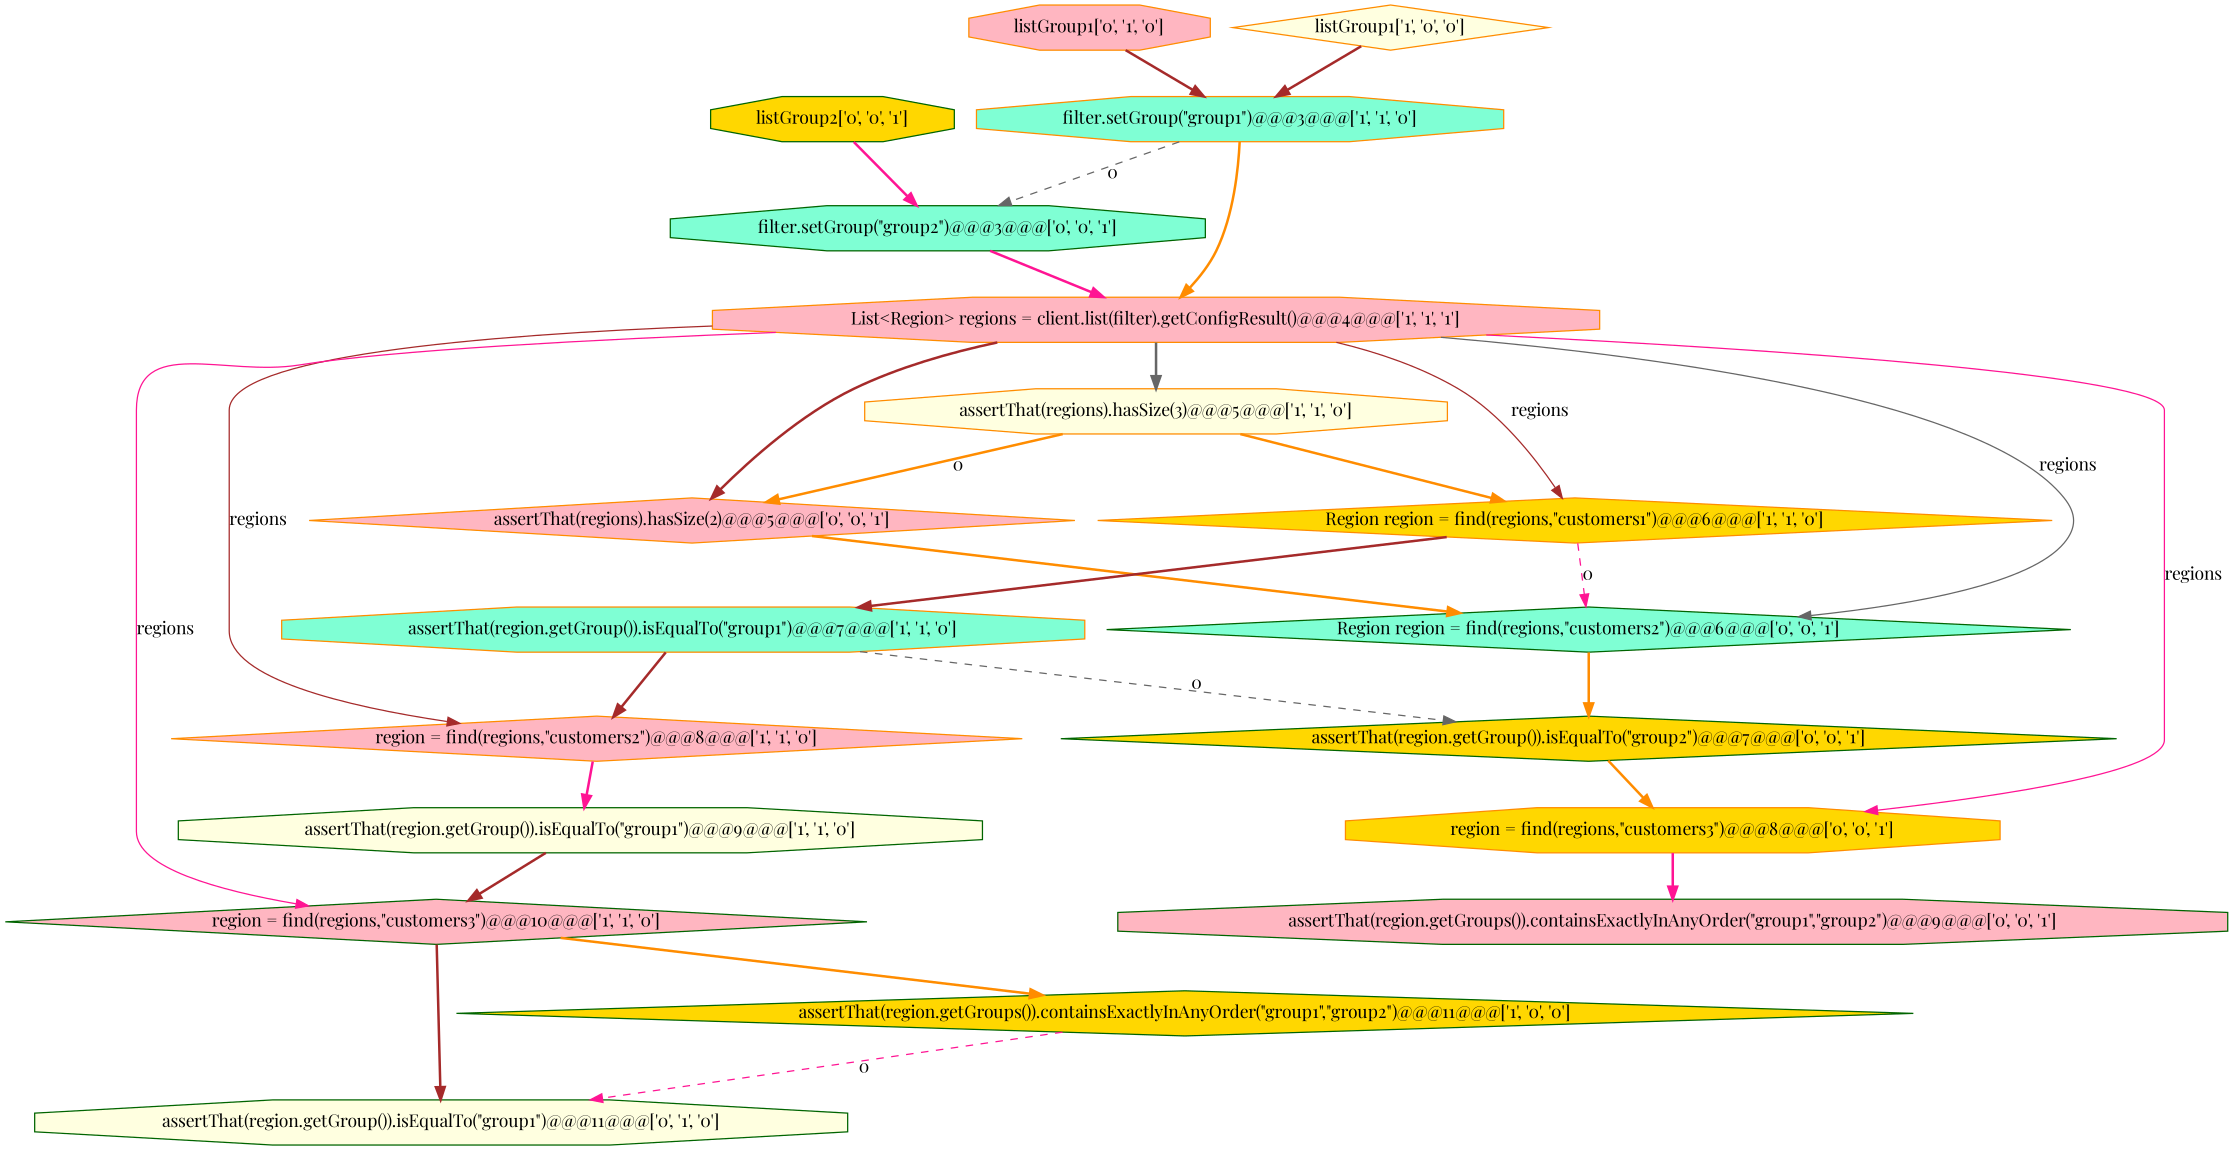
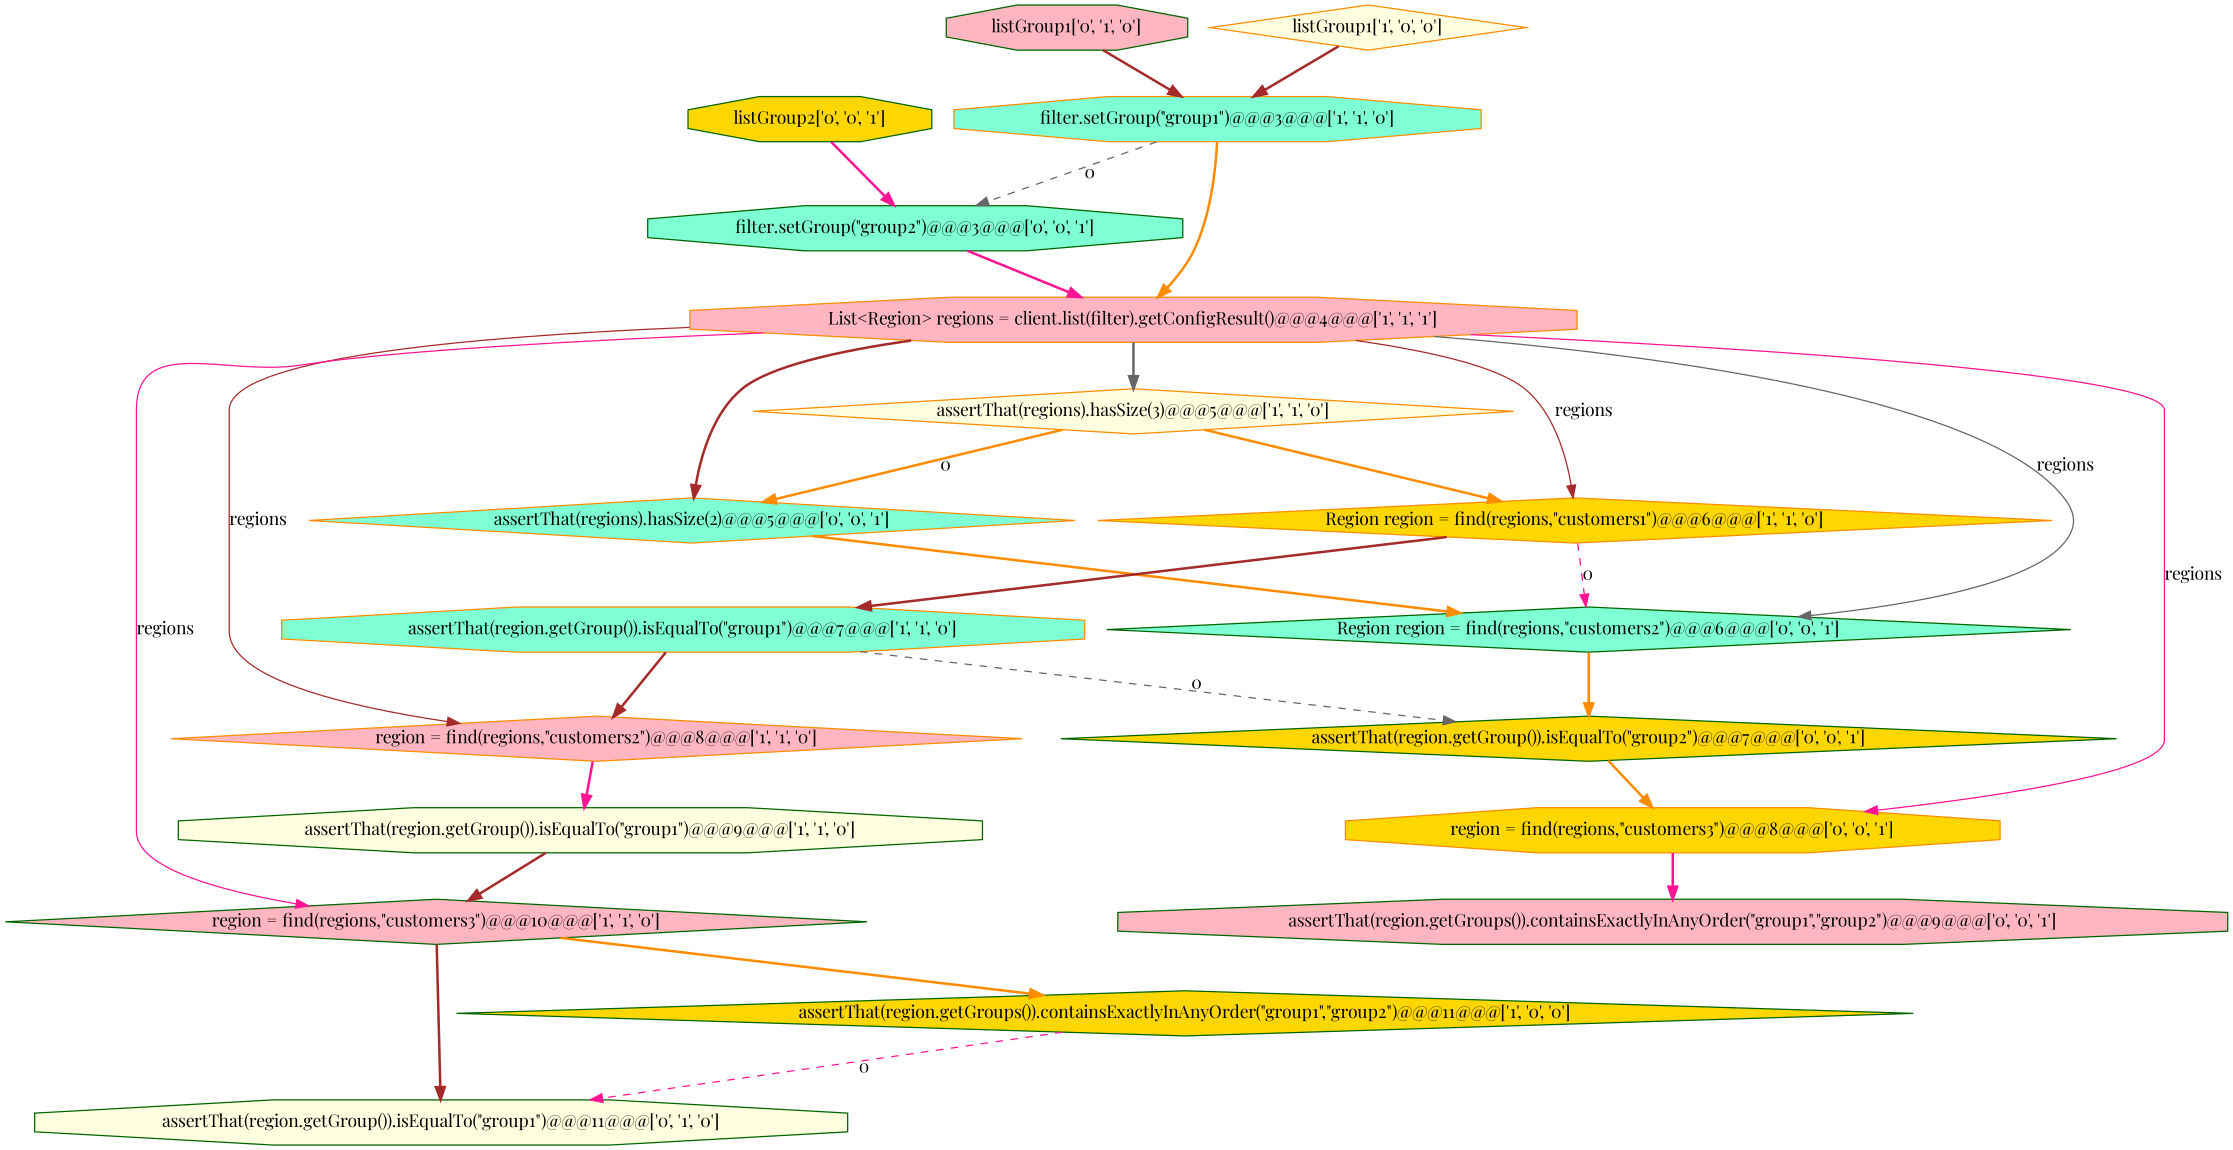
node "listGroup1['0', '1', '0']": color darkorange -> darkgreen
node "assertThat(regions).hasSize(3)@@@5@@@['1', '1', '0']": shape octagon -> diamond
node "assertThat(regions).hasSize(2)@@@5@@@['0', '0', '1']": fillcolor lightpink -> aquamarine
